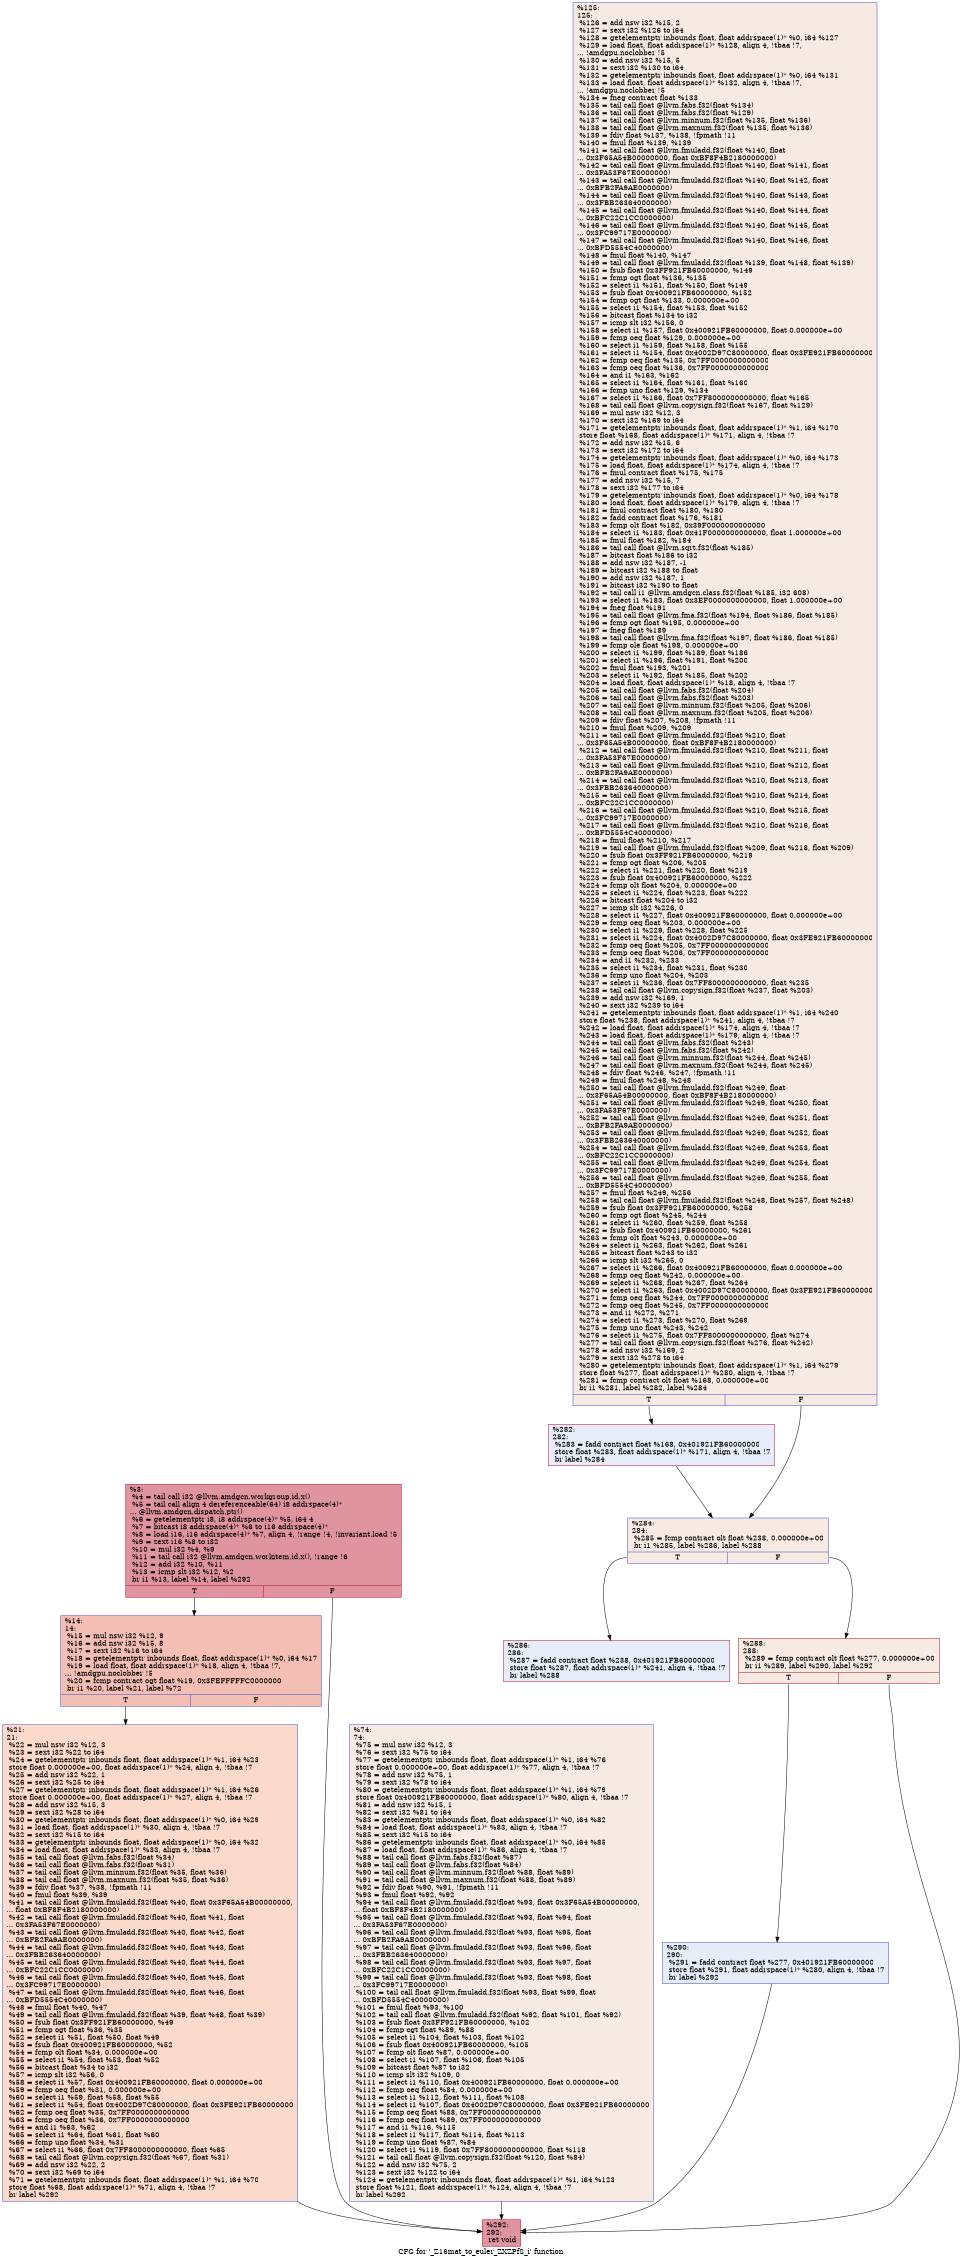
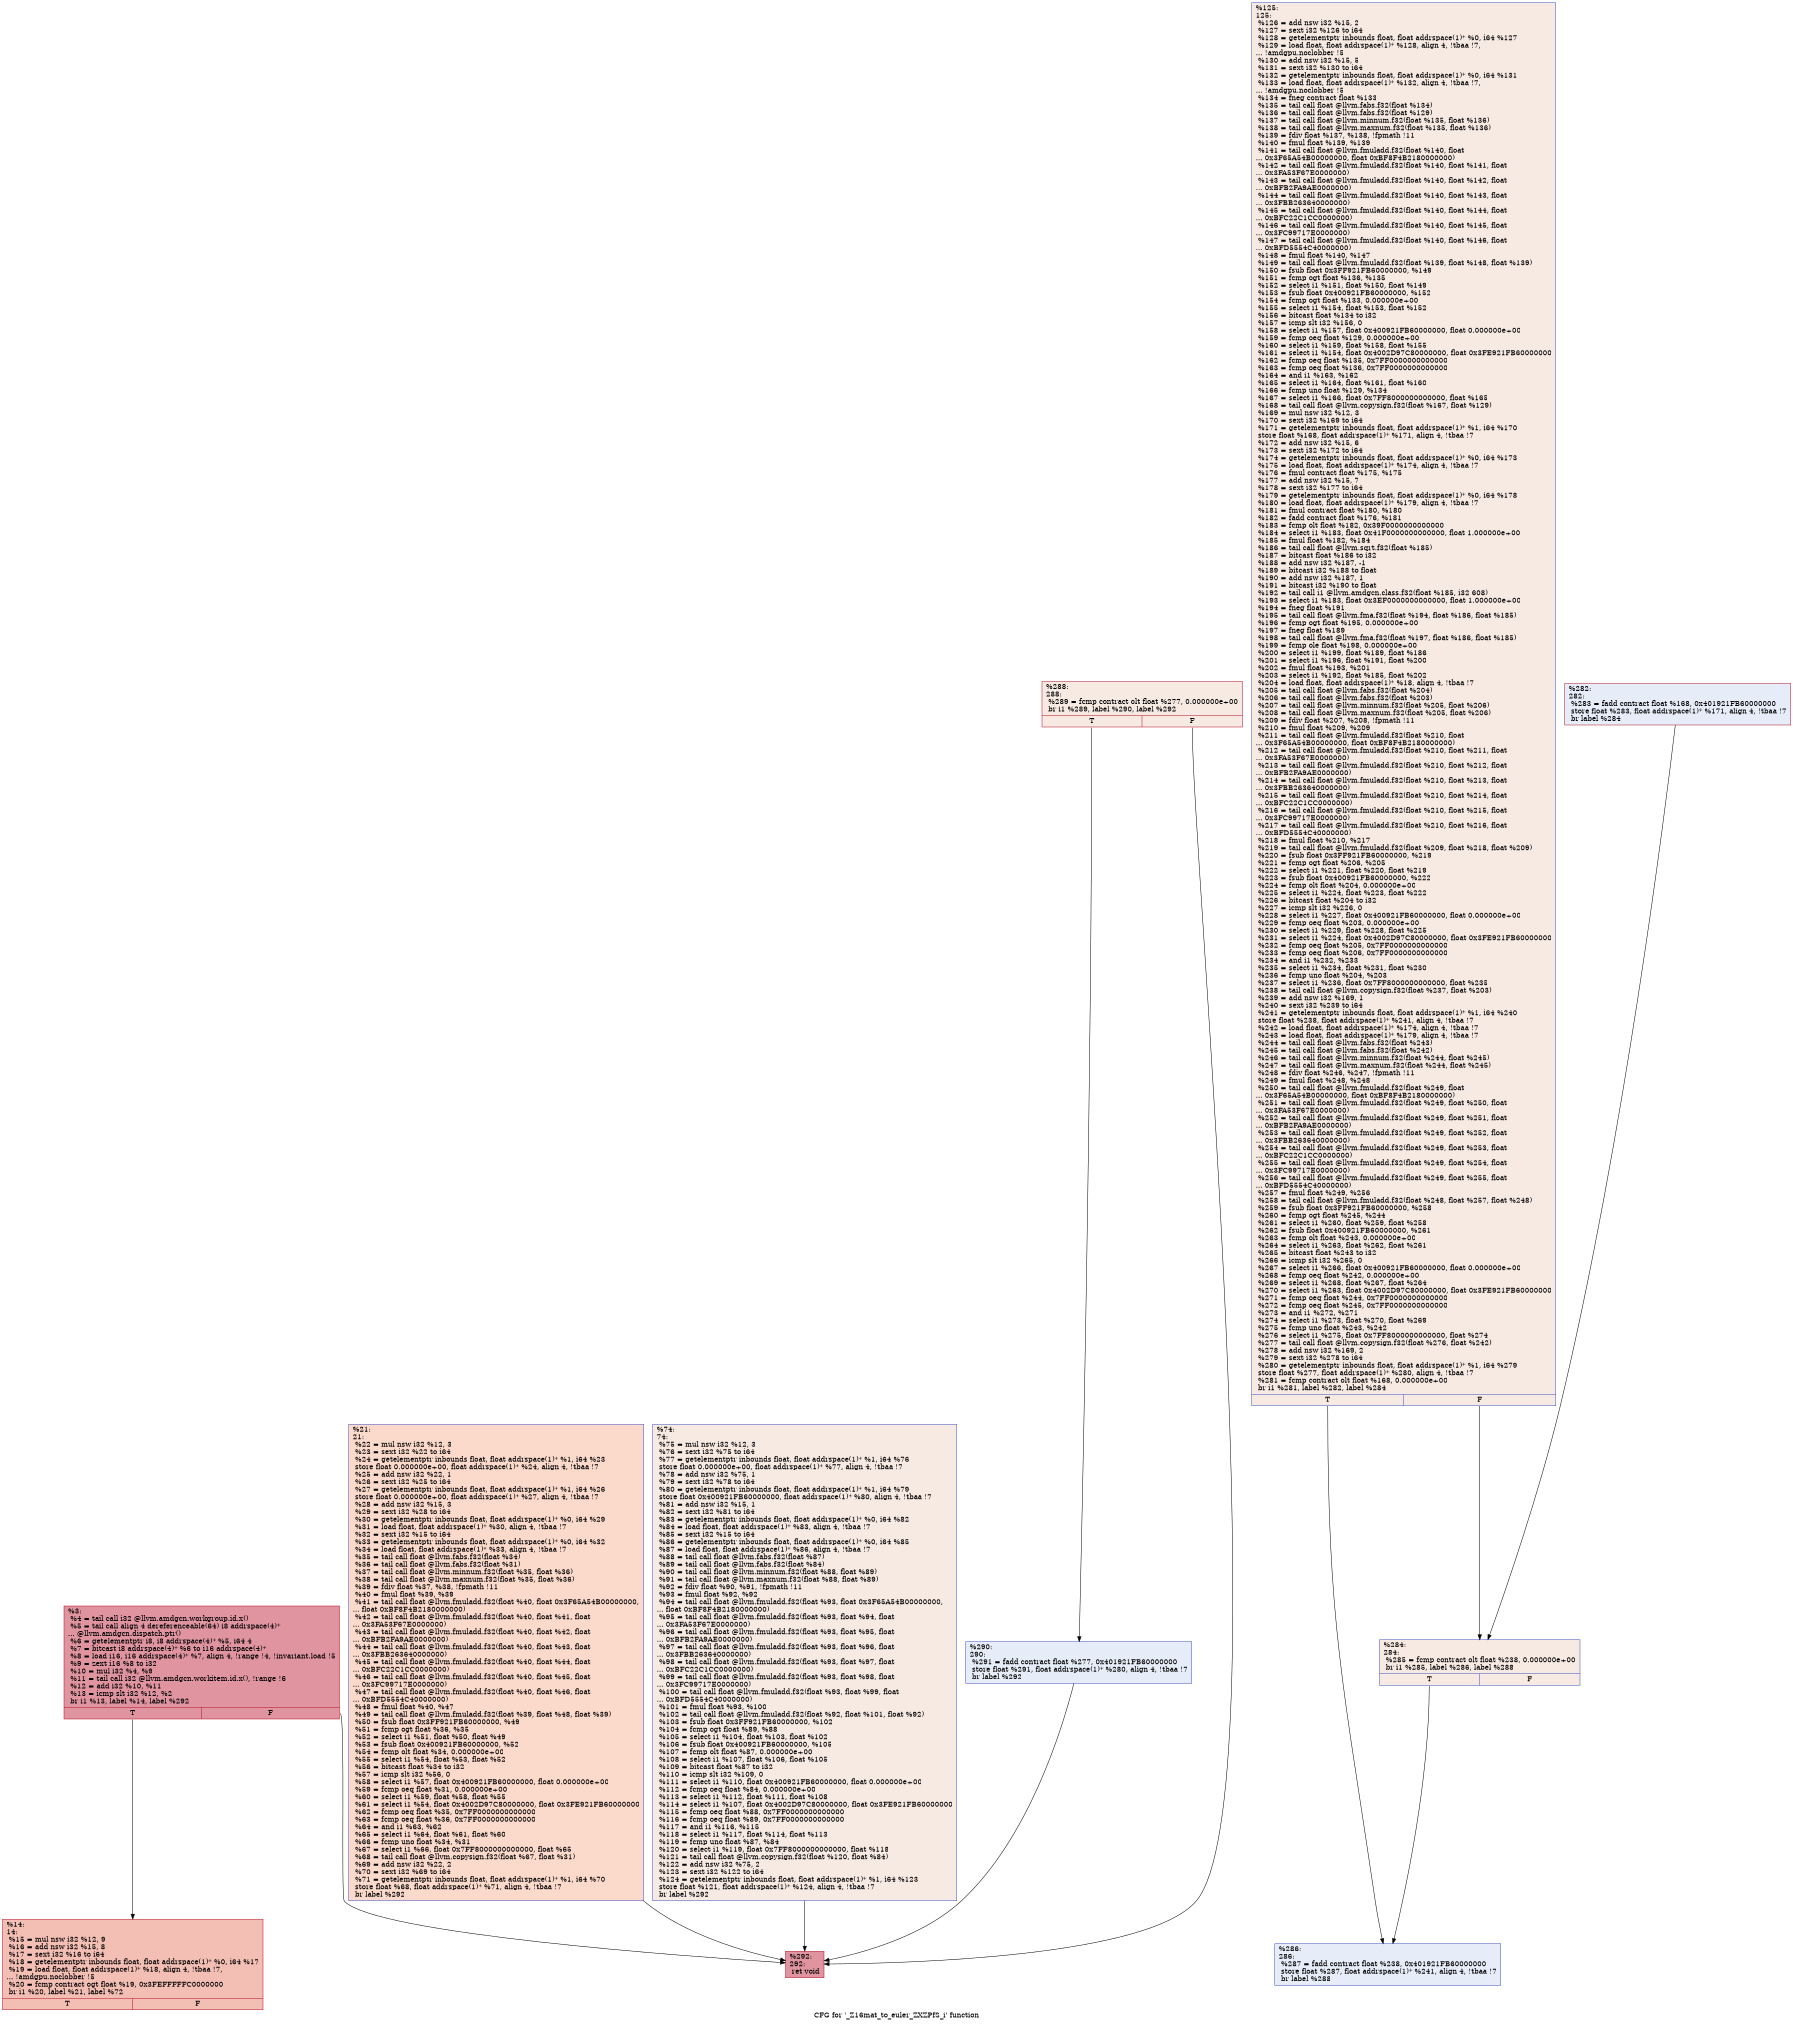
edge "%125:" -> "%282:": now "%125:" -> "%286:"
edge "%284:" -> "%288:": removed
node "%14:": color #3d50c3ff -> #b70d28ff
node "%286:": color #b70d28ff -> #3d50c3ff
edge "%14:" -> "%21:": removed
